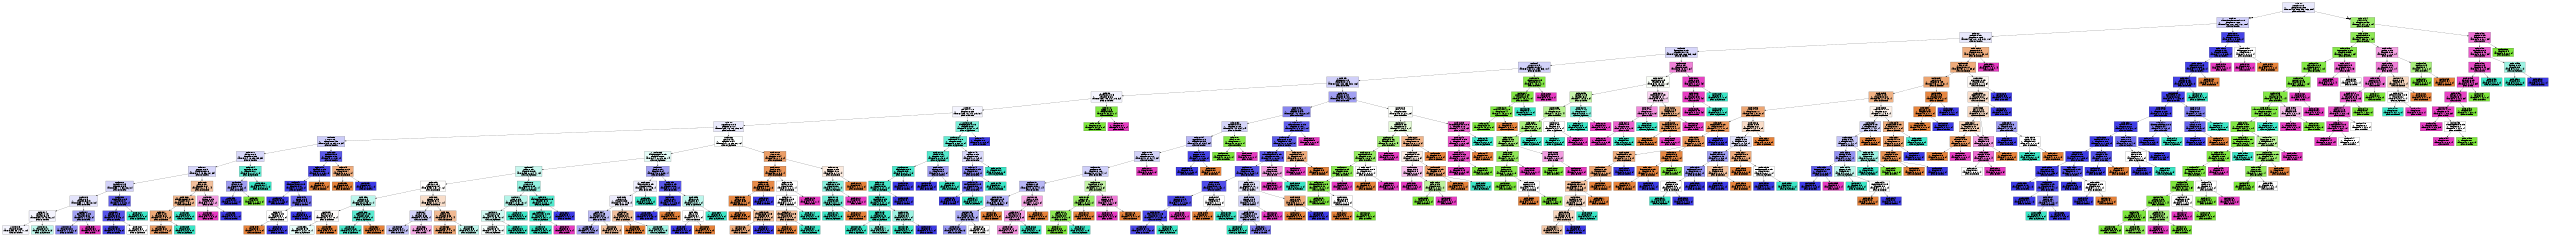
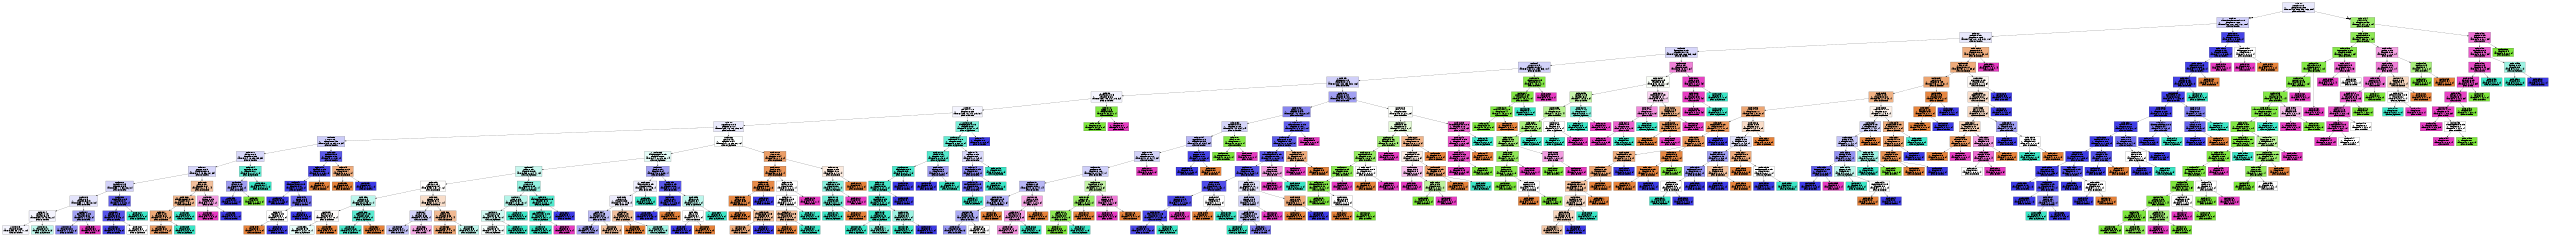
edge "node #462" -> "node #463": now "node #427" -> "node #463"
node "node #251": text "soy = japanese" -> "class = japanese"
node "node #480": text "class = roasted" -> "class = japanese"
edge "node #363" -> "node #368": now "node #363" -> "node #373"
node "node #345": text "bacon = 3" -> "samples = 3"
node "node #143": removed
node "node #203": text "oyster = chinese" -> "class = chinese"
